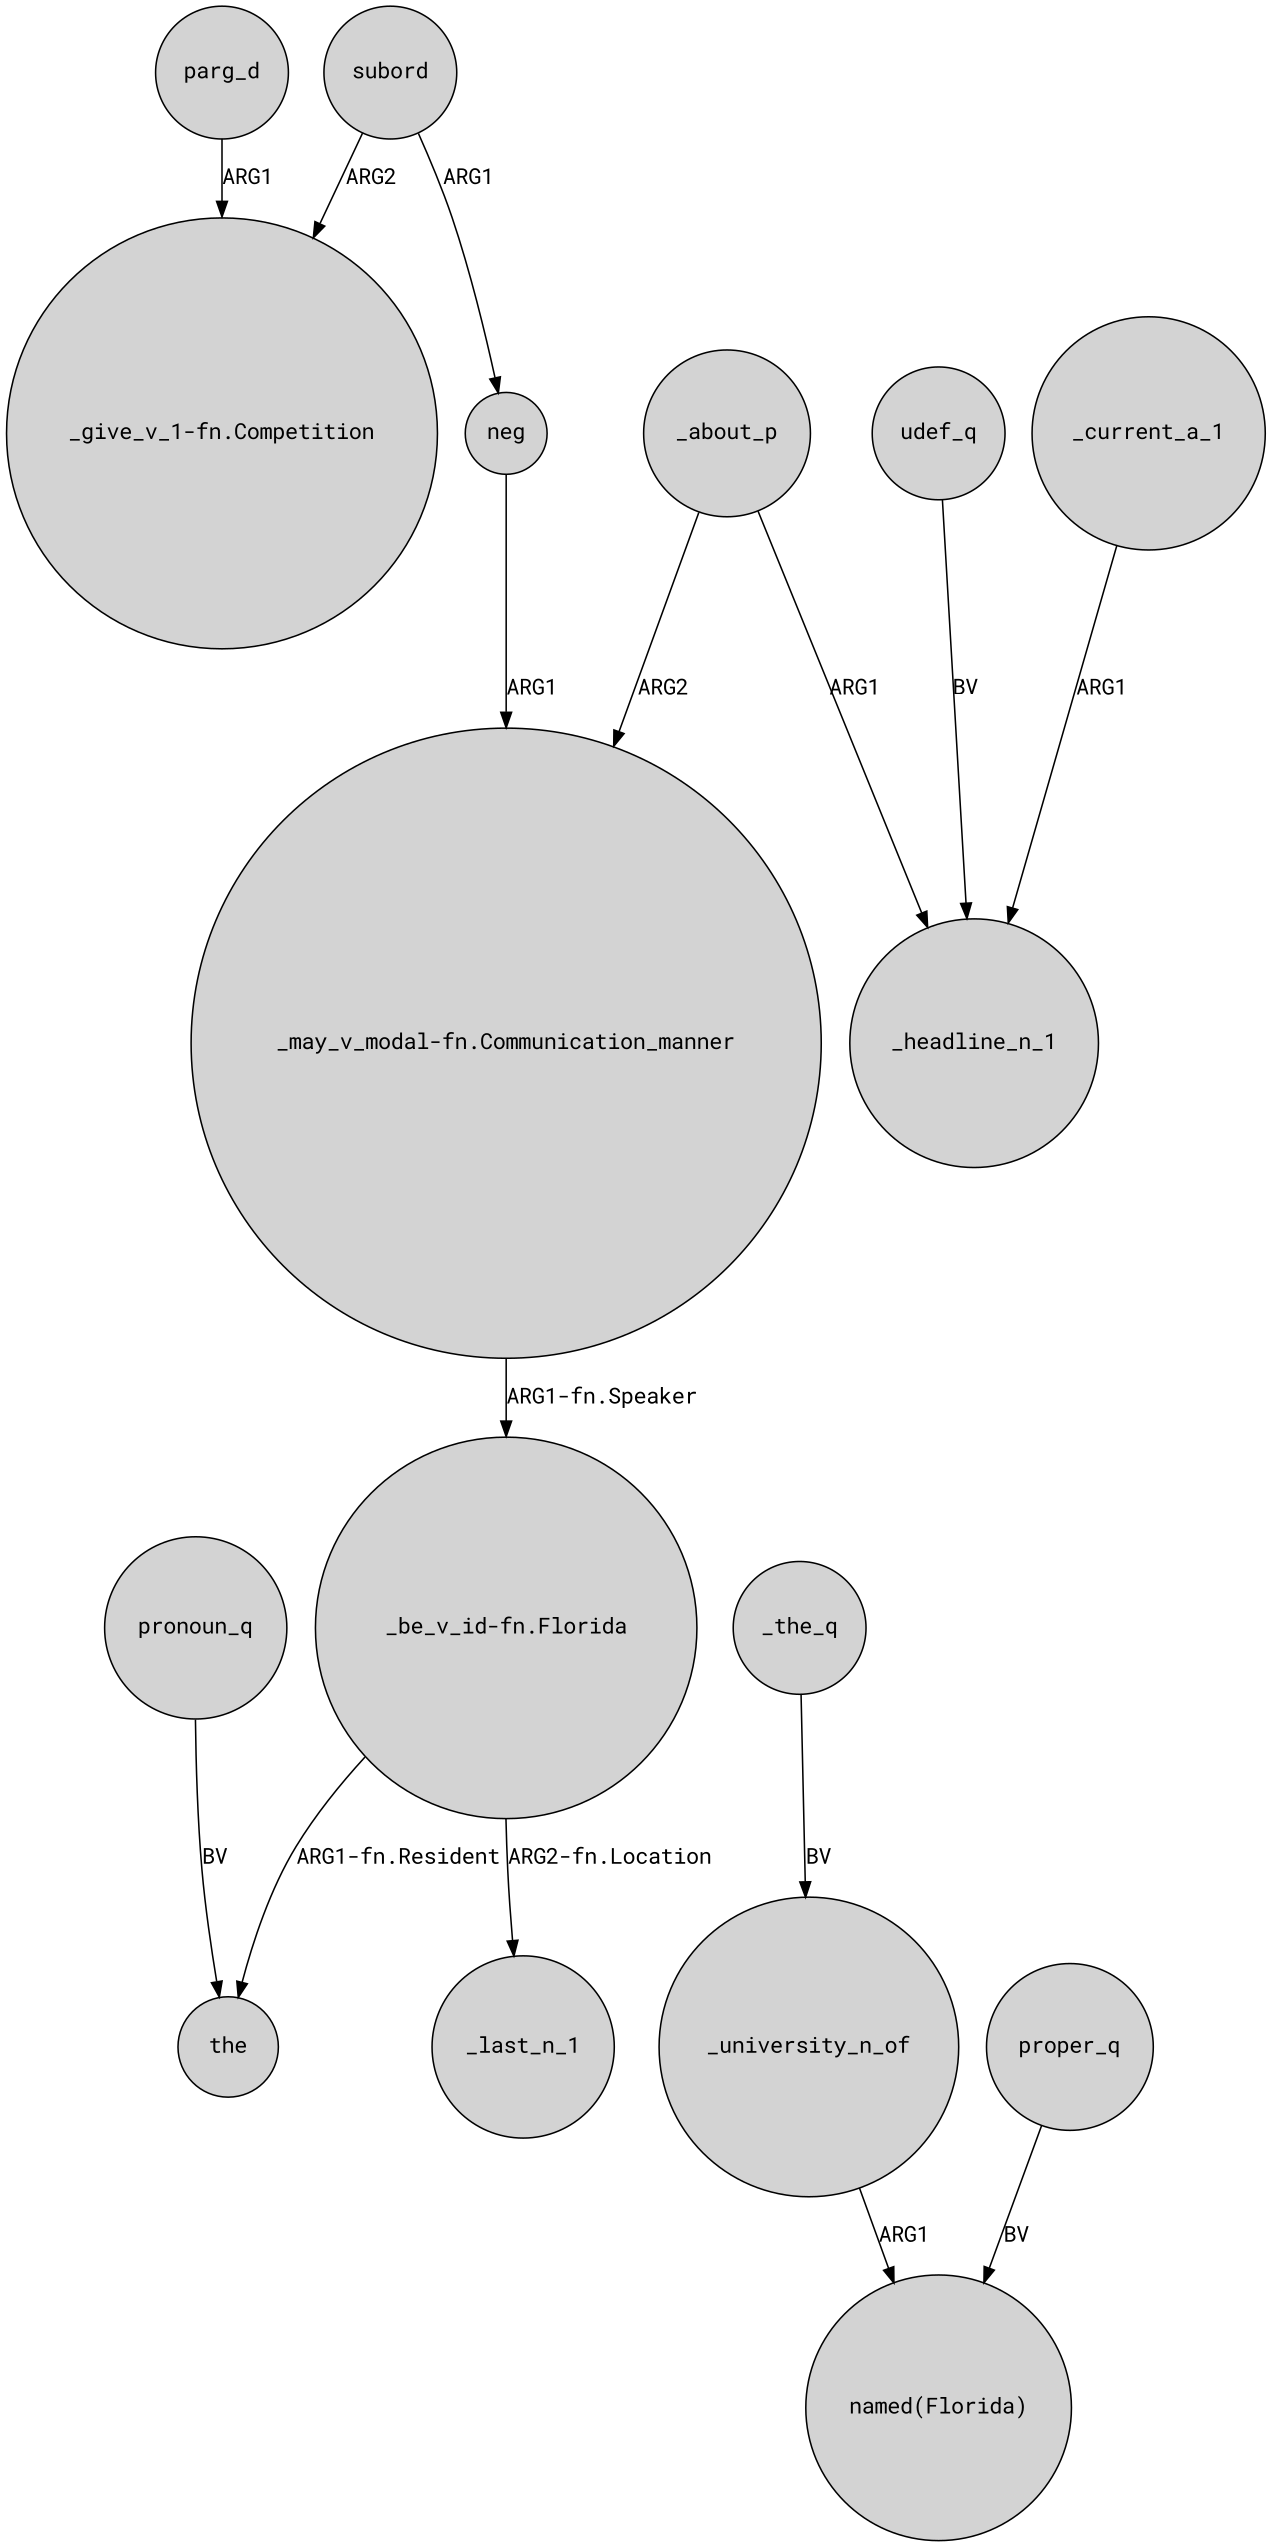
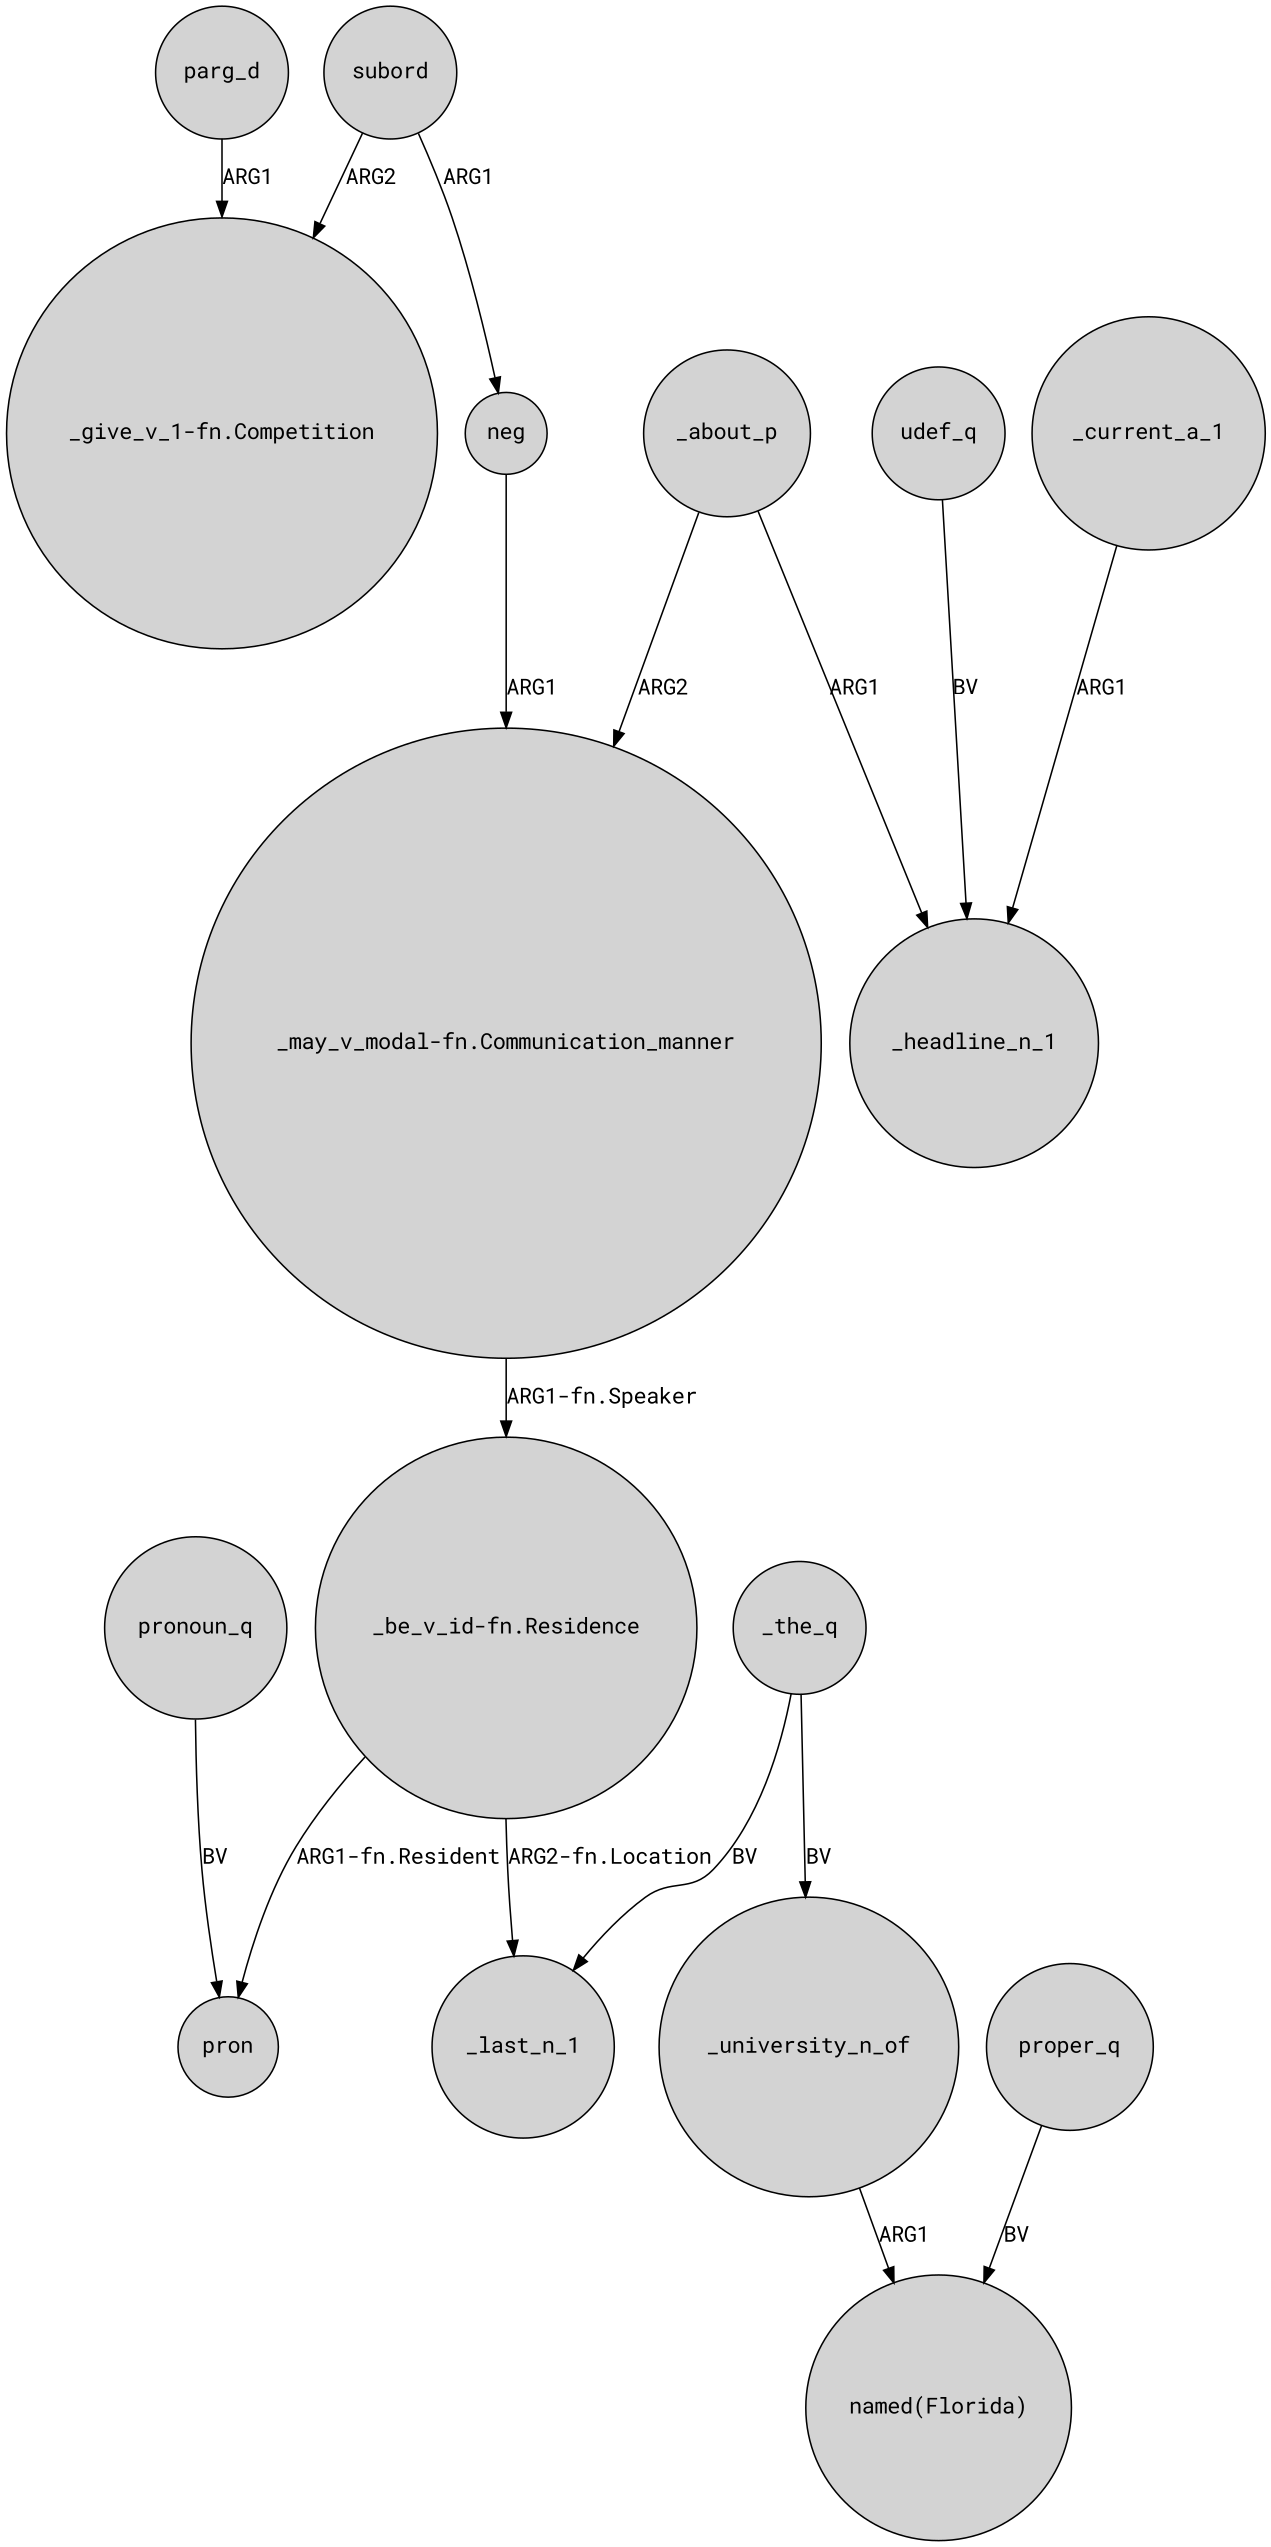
node "_be_v_id-fn.Florida": label "_be_v_id-fn.Florida" -> "_be_v_id-fn.Residence"
edge "_the_q" -> "_last_n_1": added, label "BV"
node "the": label "the" -> "pron"
